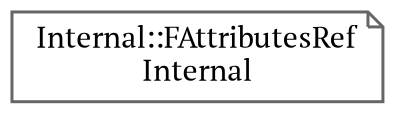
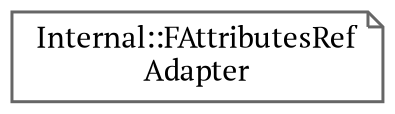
node "Internal::FAttributesRef Internal": label "Internal::FAttributesRef Internal" -> "Internal::FAttributesRef Adapter"
